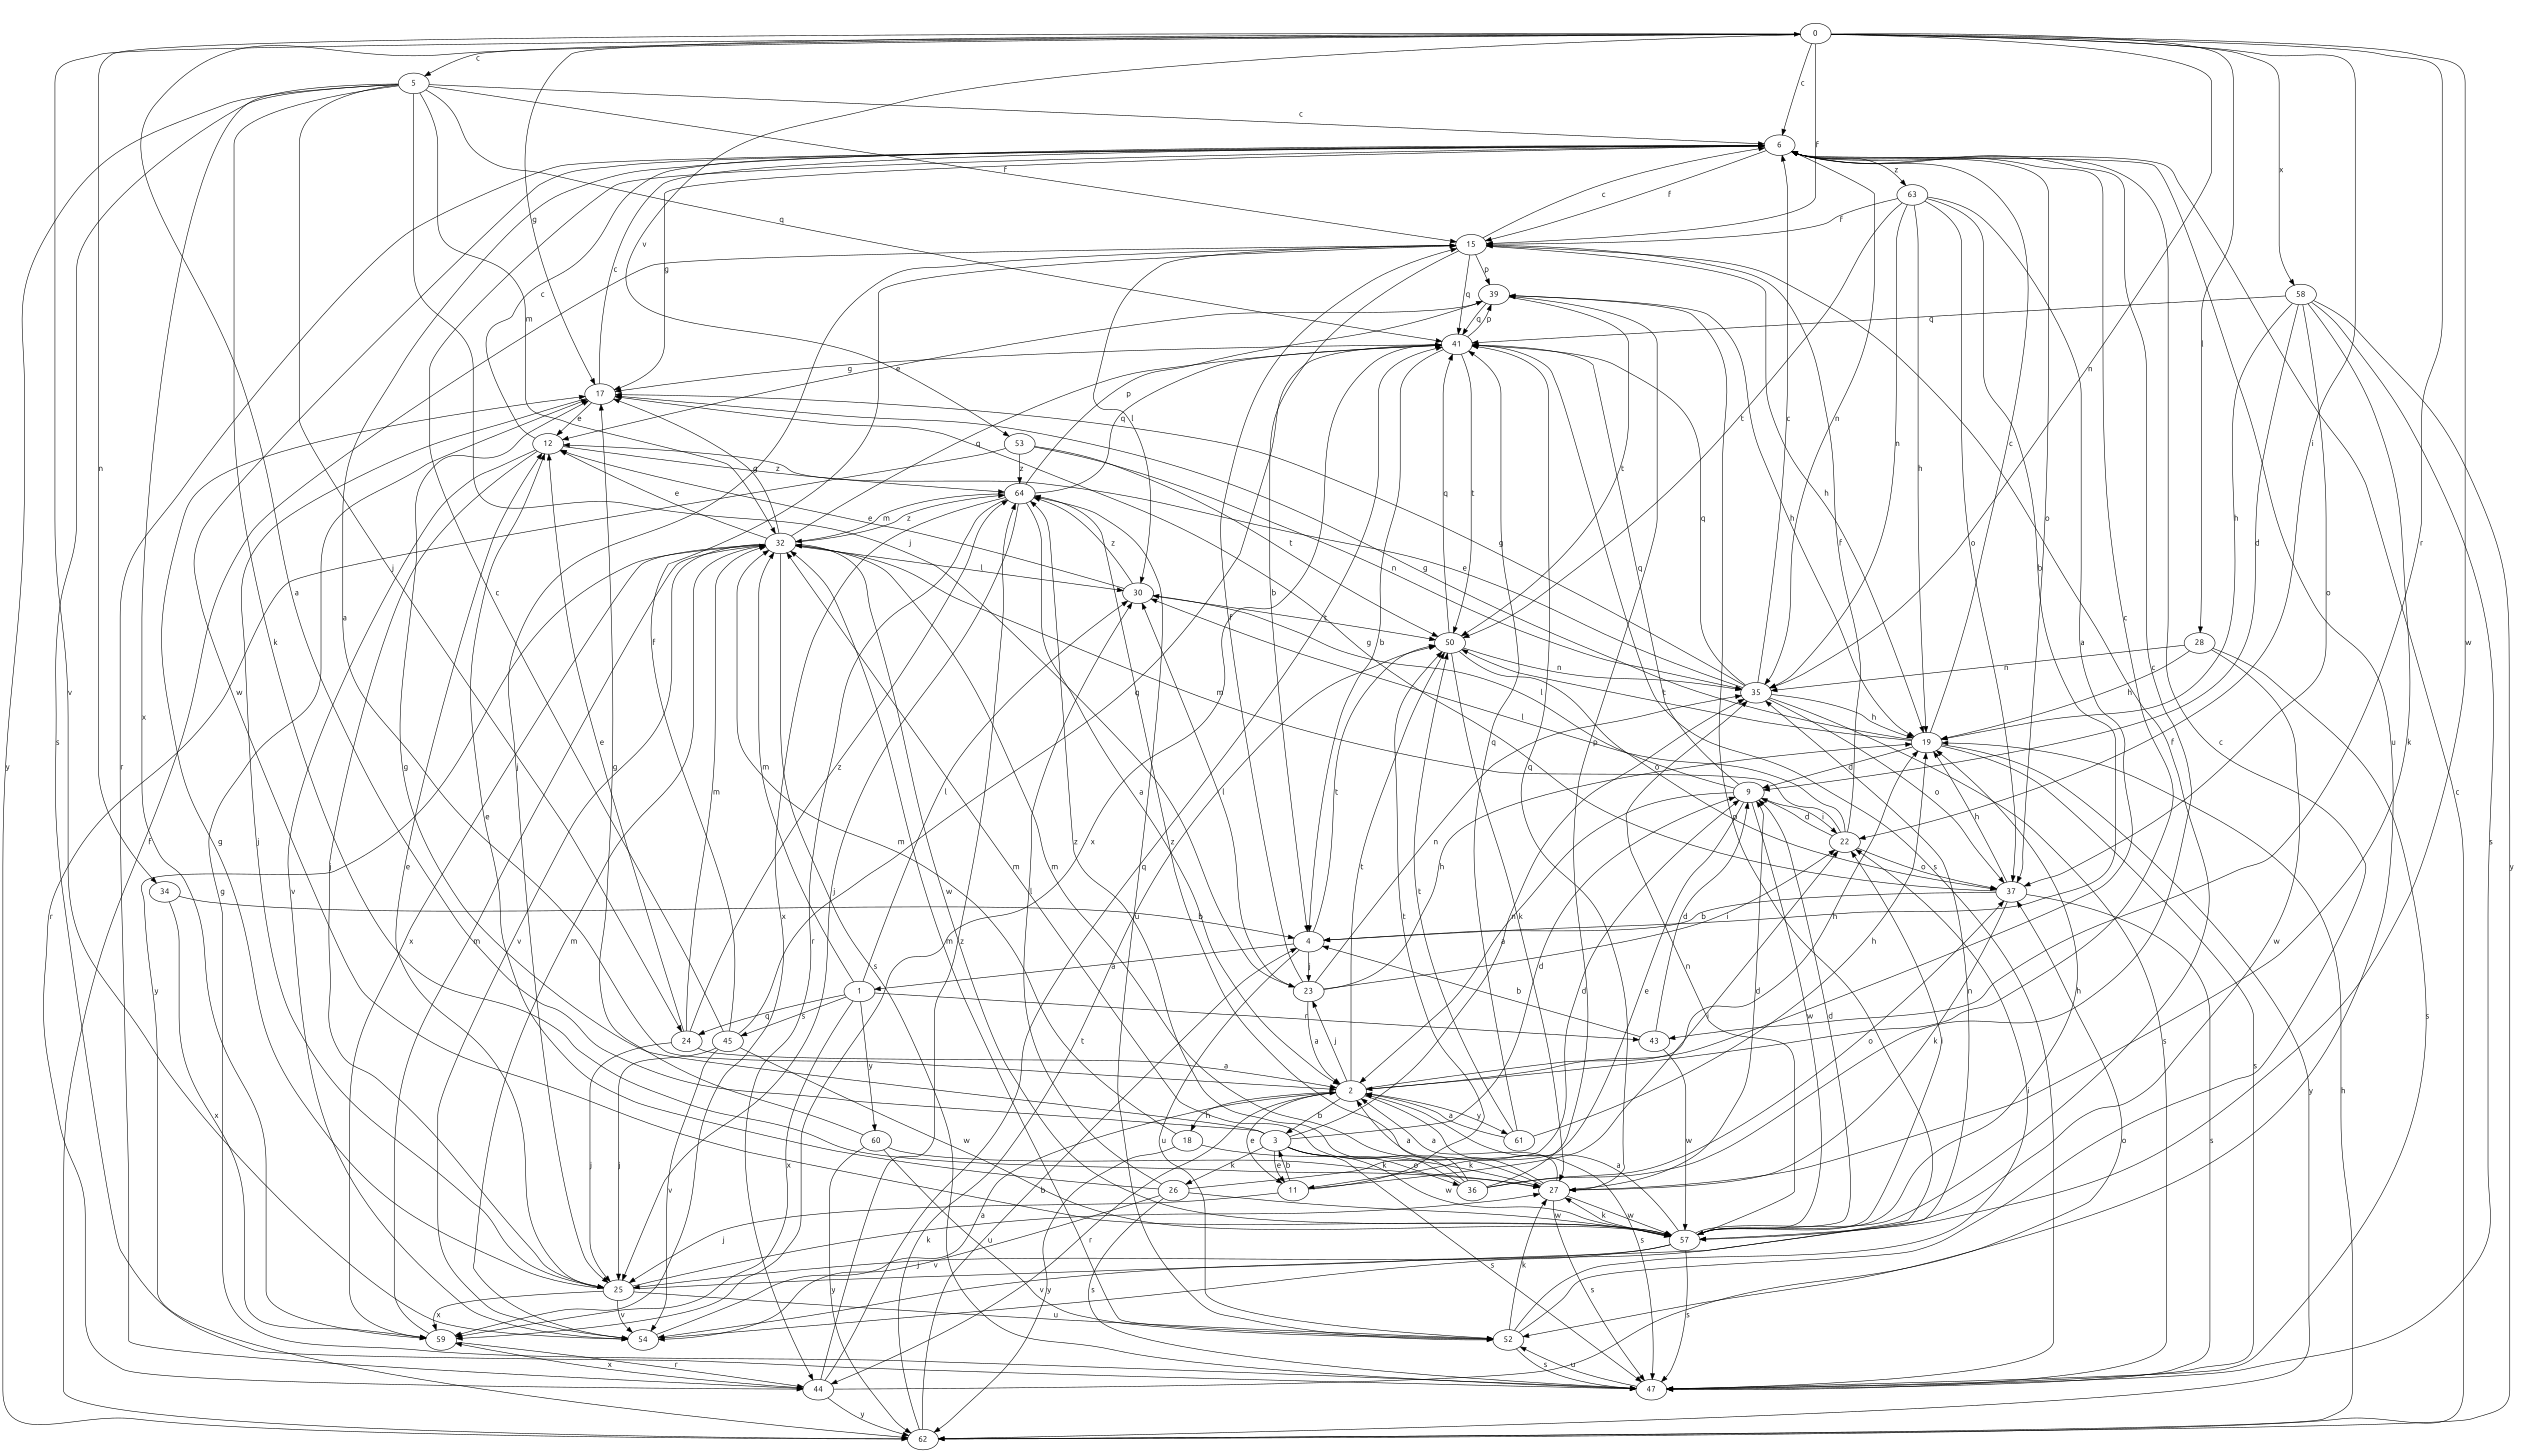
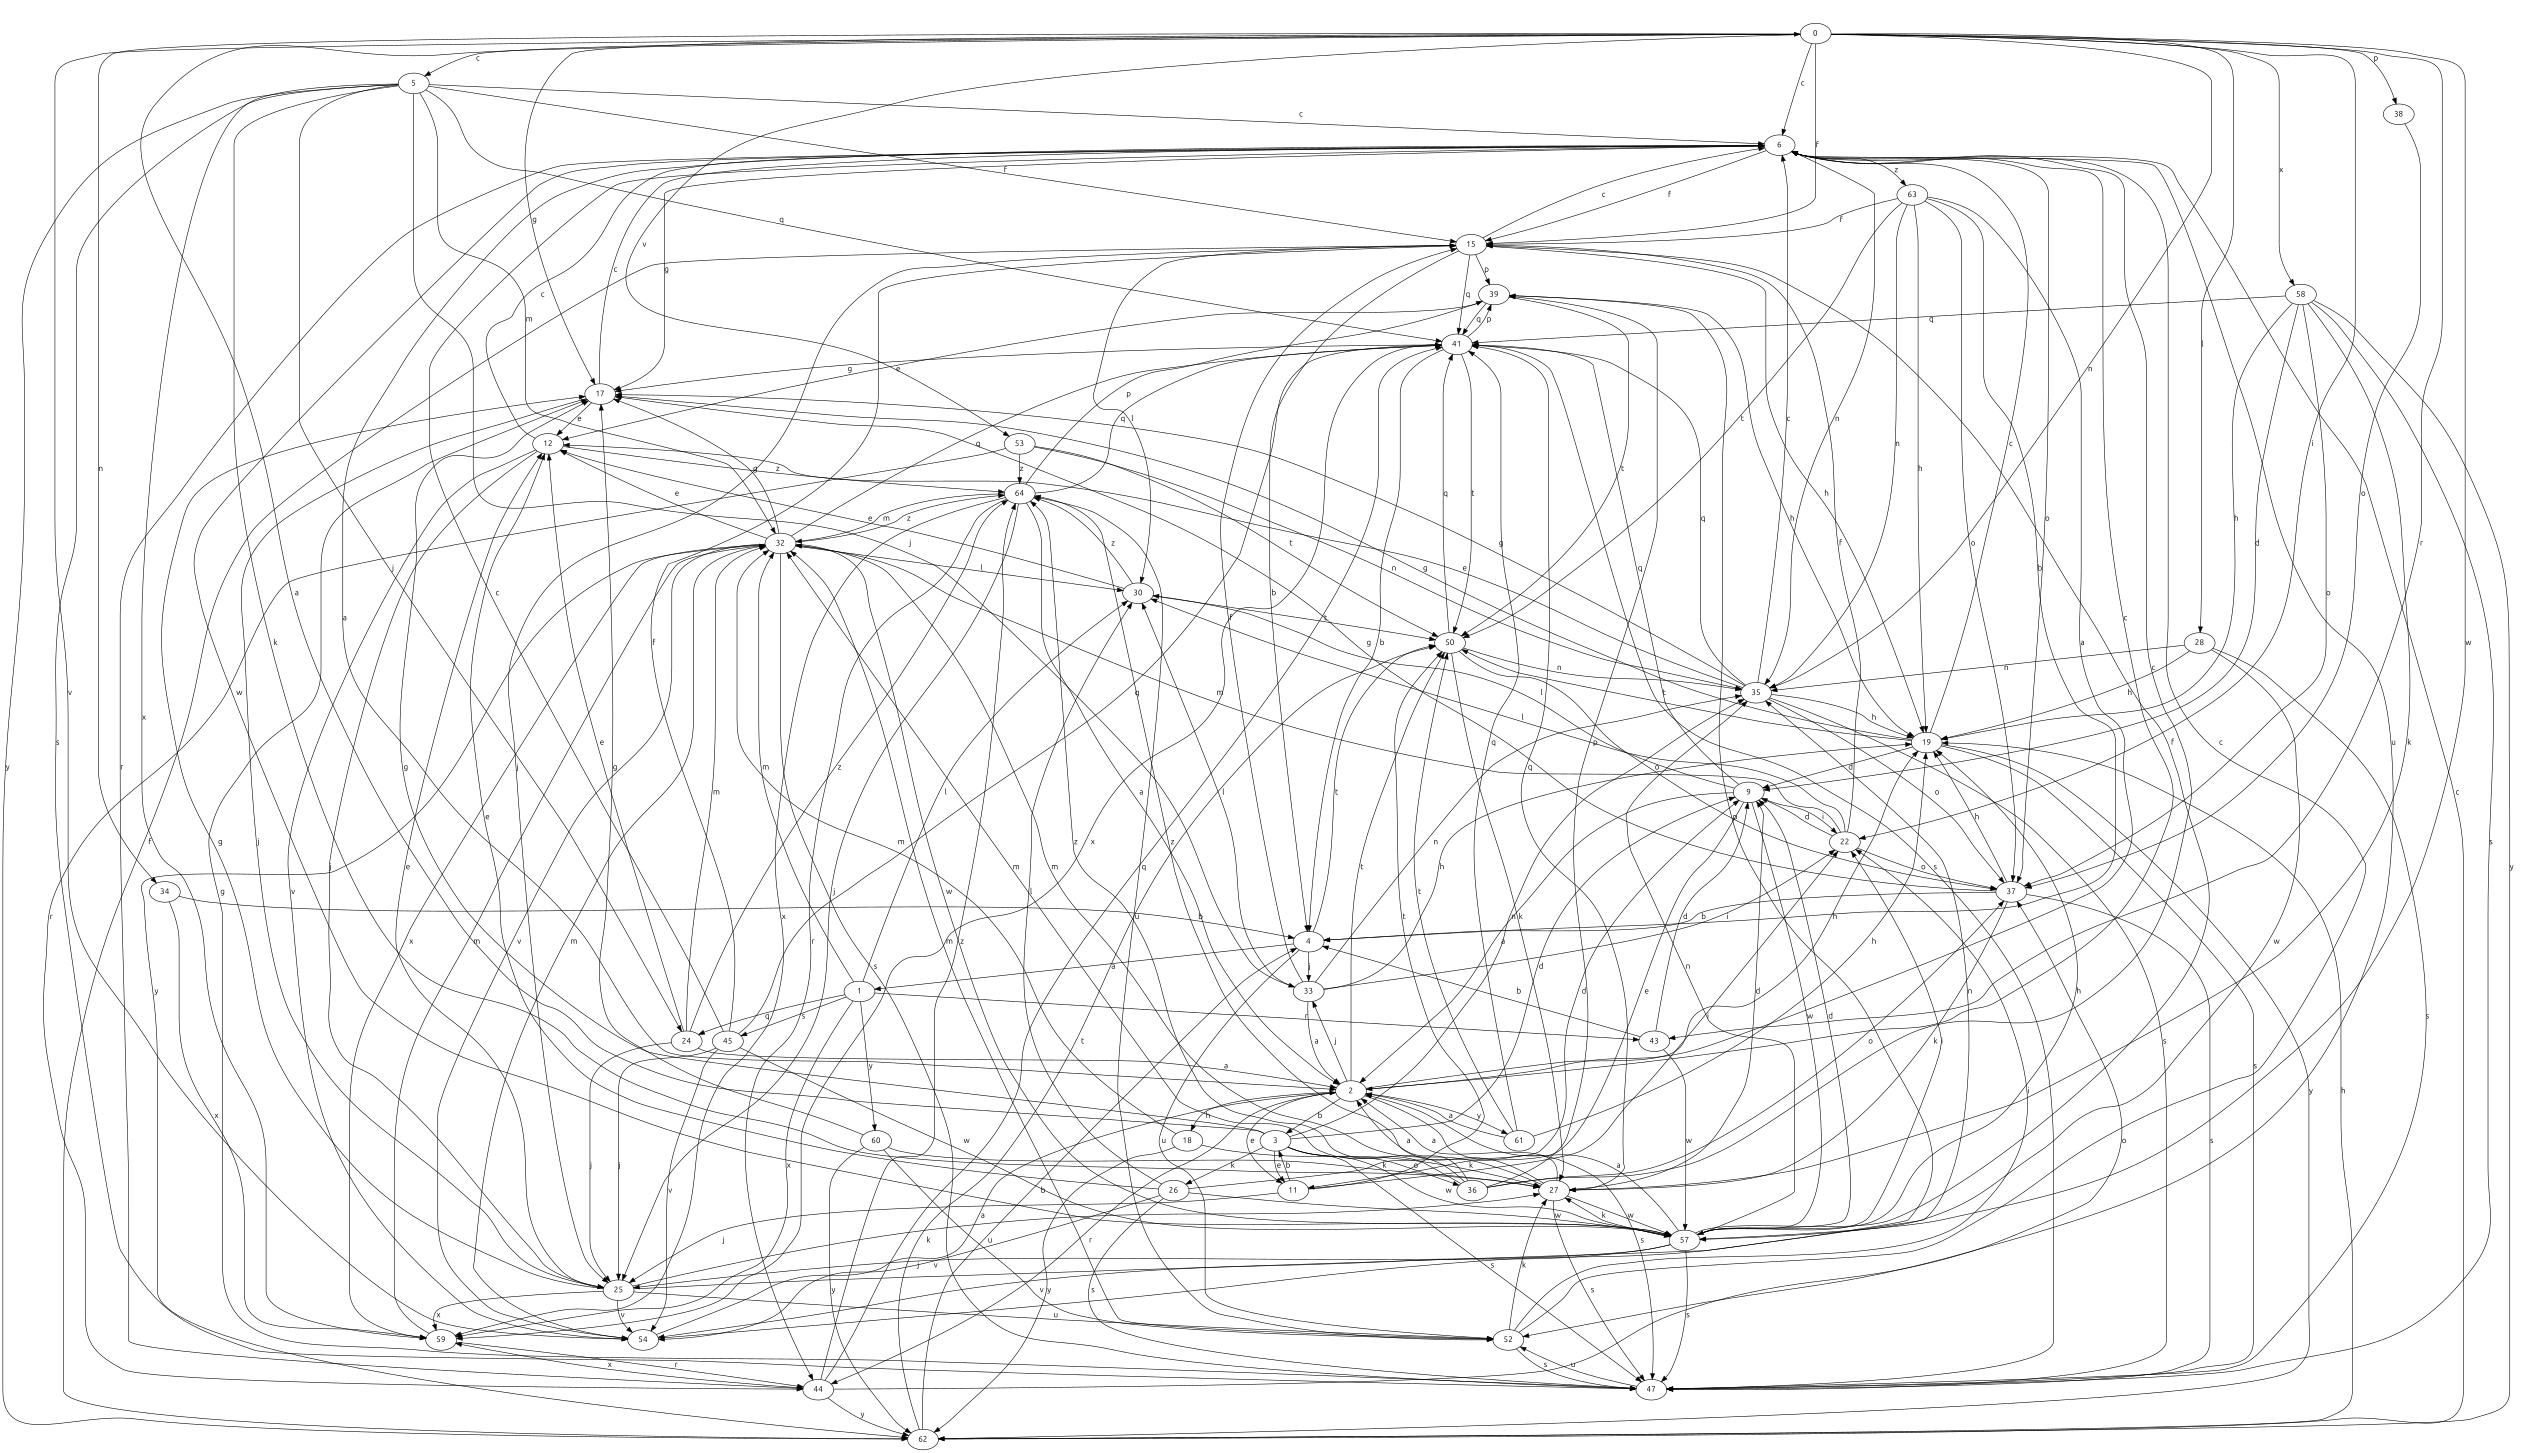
node "38": added
node "23": label "23" -> "33"
